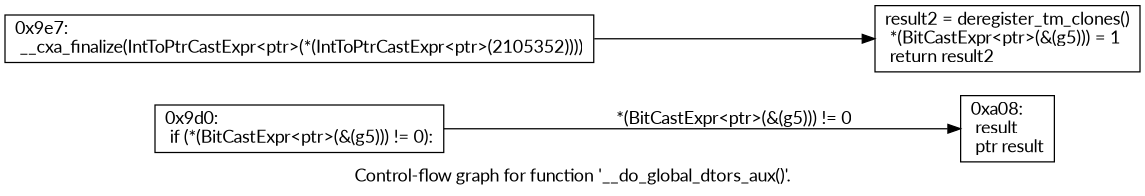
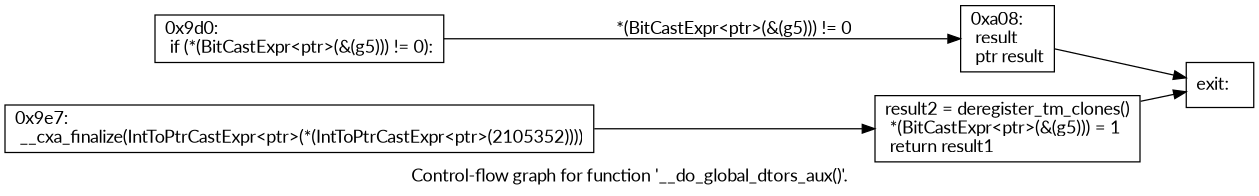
node "result2 = deregister_tm_clones()": text "return result2" -> "return result1"
node "exit:": added
